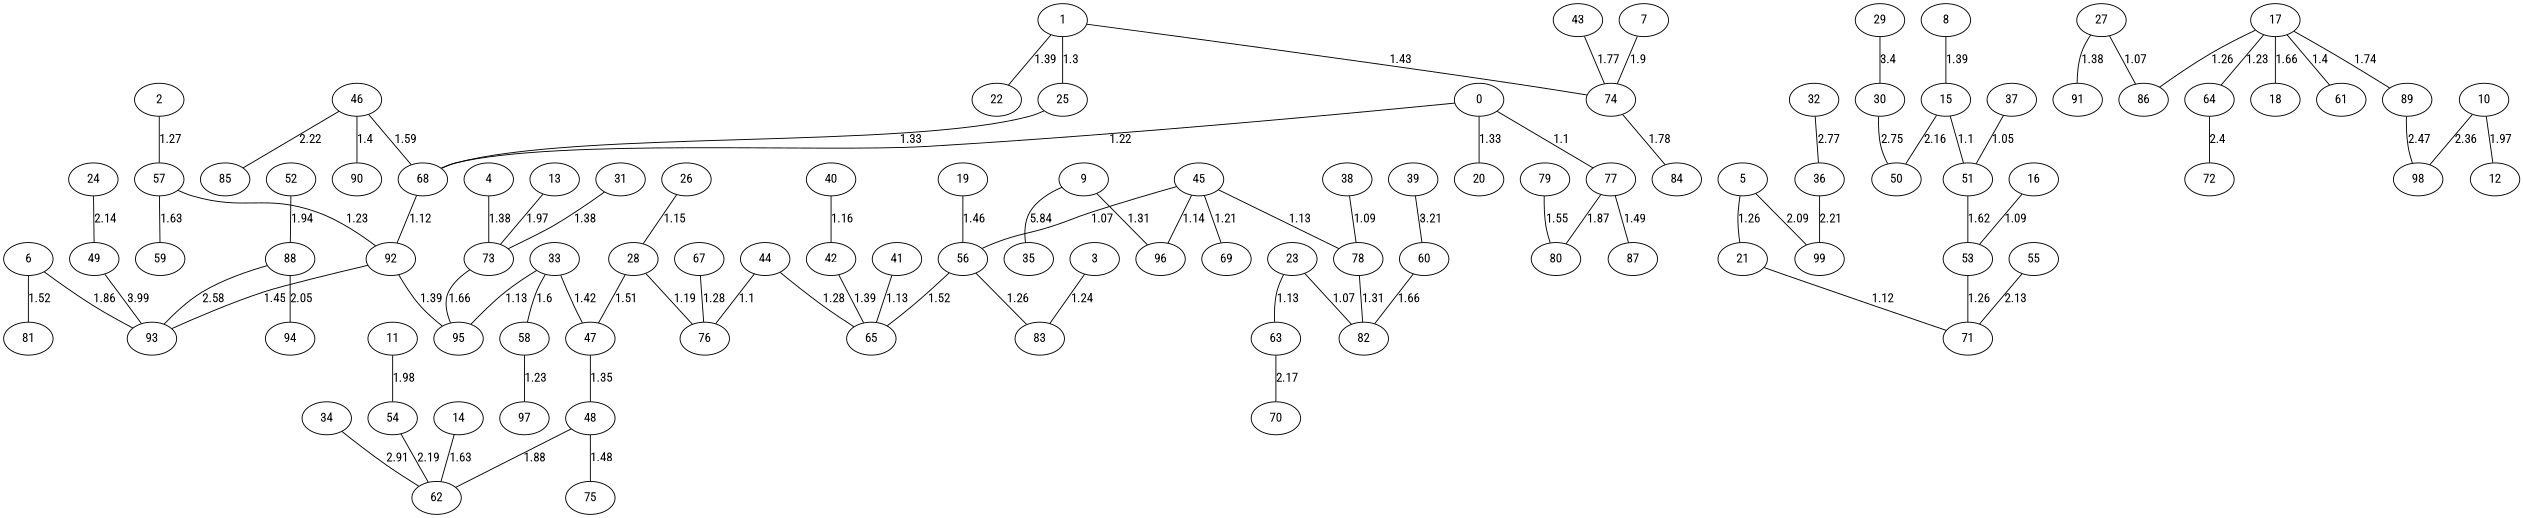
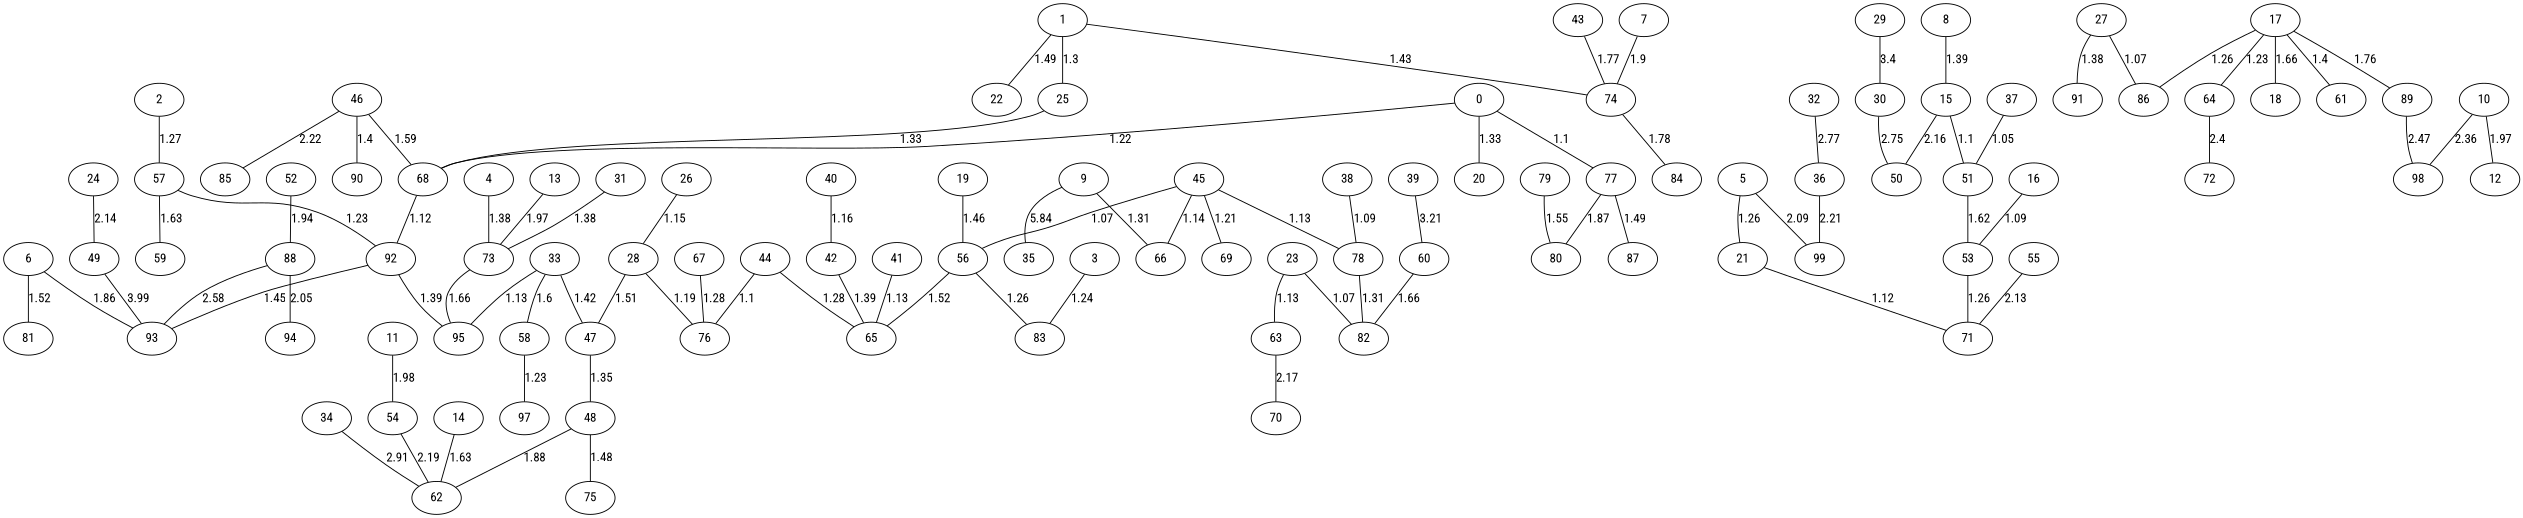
edge "1" -- "22": label "1.39" -> "1.49"
edge "17" -- "89": label "1.74" -> "1.76"
node "96": label "96" -> "66"
